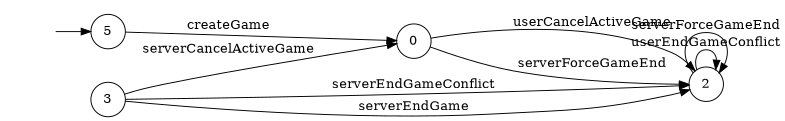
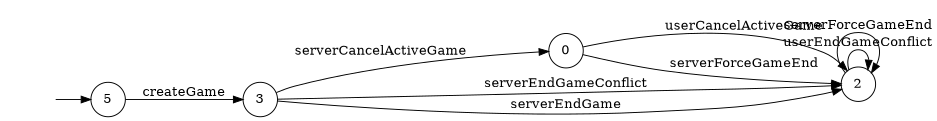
edge "5" -> "0": now "5" -> "3"
